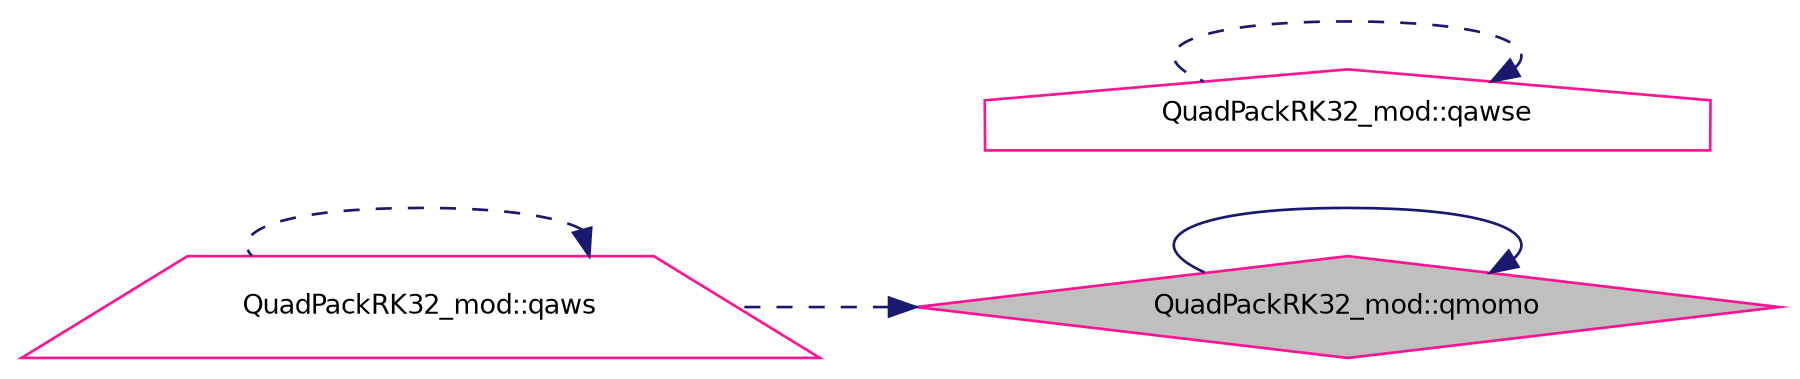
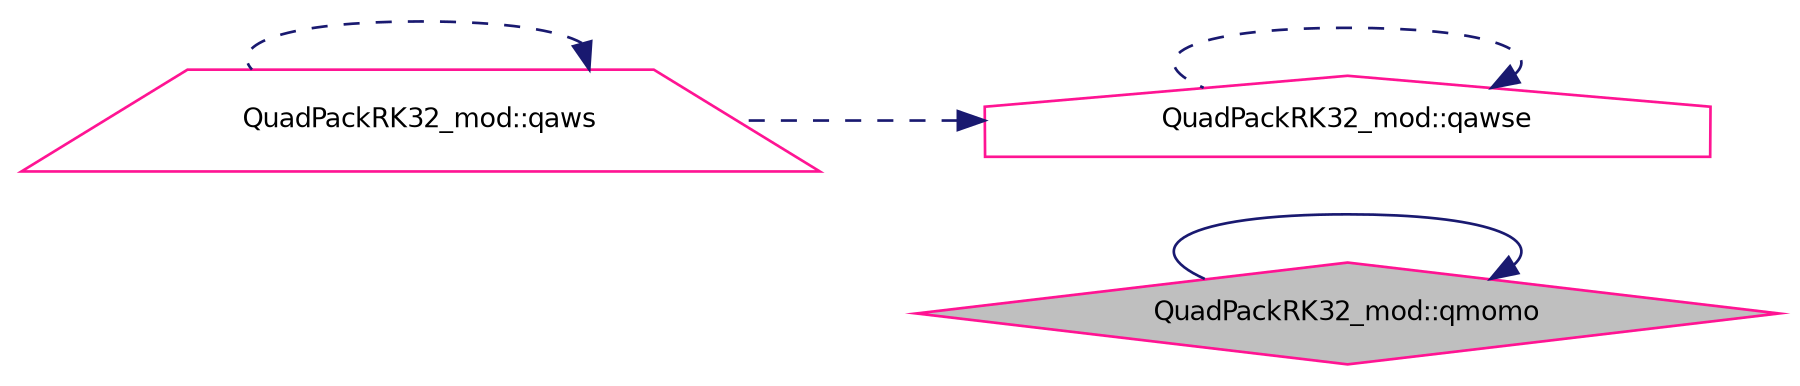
edge "QuadPackRK32_mod::qaws" -> "QuadPackRK32_mod::qmomo": now "QuadPackRK32_mod::qaws" -> "QuadPackRK32_mod::qawse"
